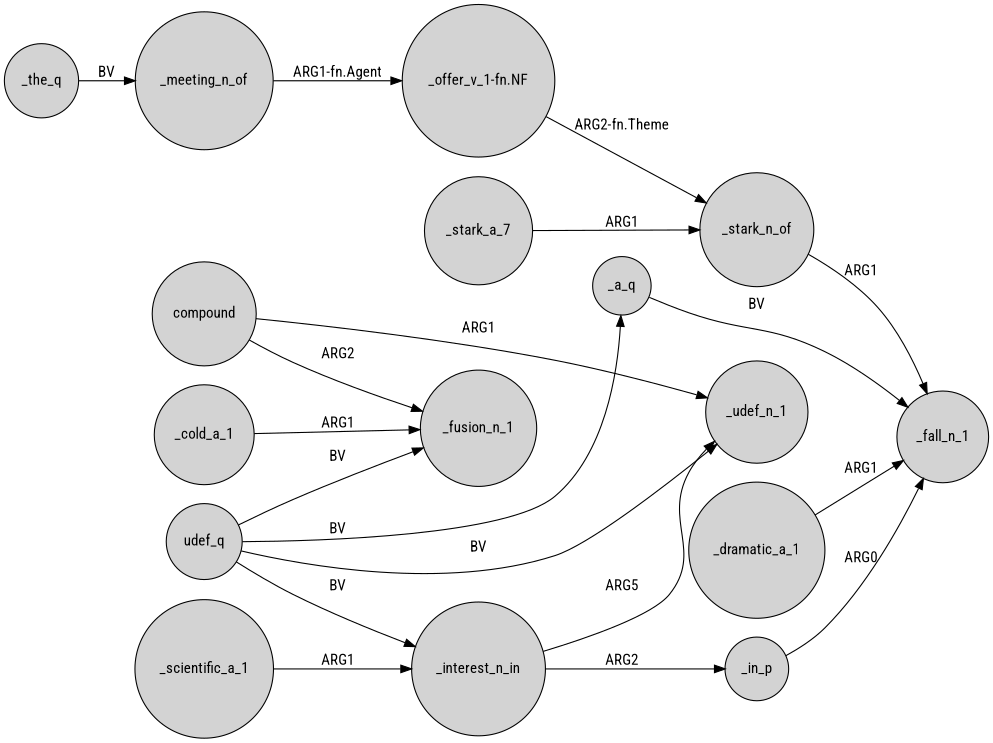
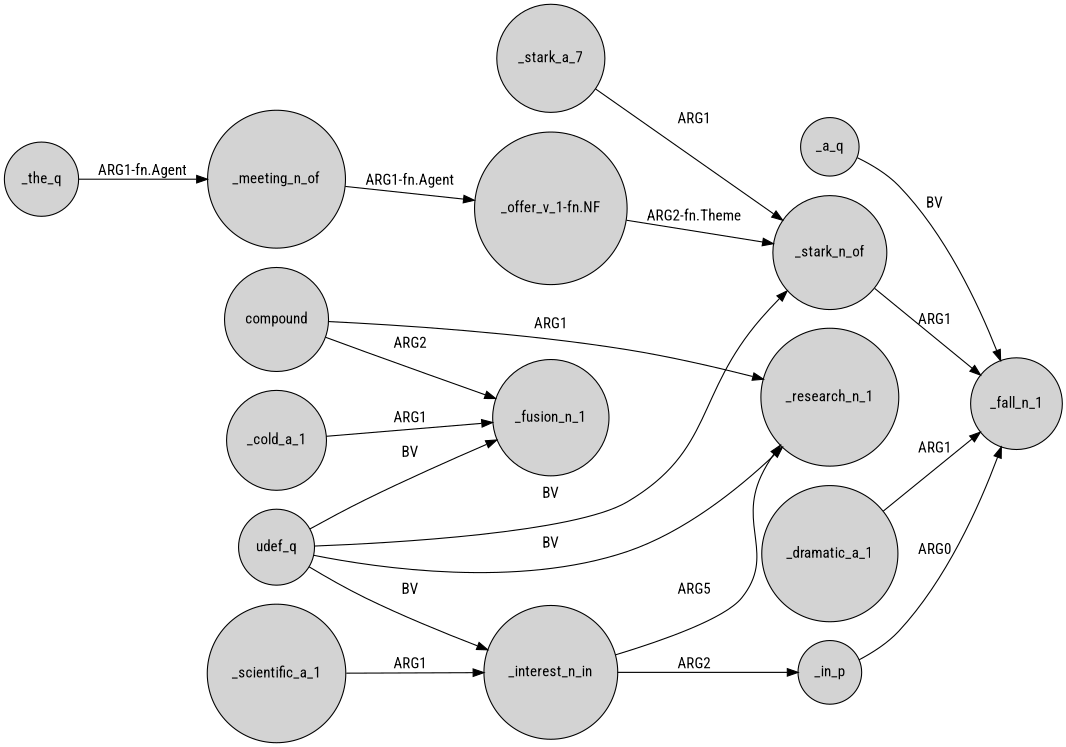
edge "_the_q" -> "_meeting_n_of": label "BV" -> "ARG1-fn.Agent"
node "_udef_n_1": label "_udef_n_1" -> "_research_n_1"
edge "udef_q" -> "_a_q": now "udef_q" -> "_stark_n_of"
